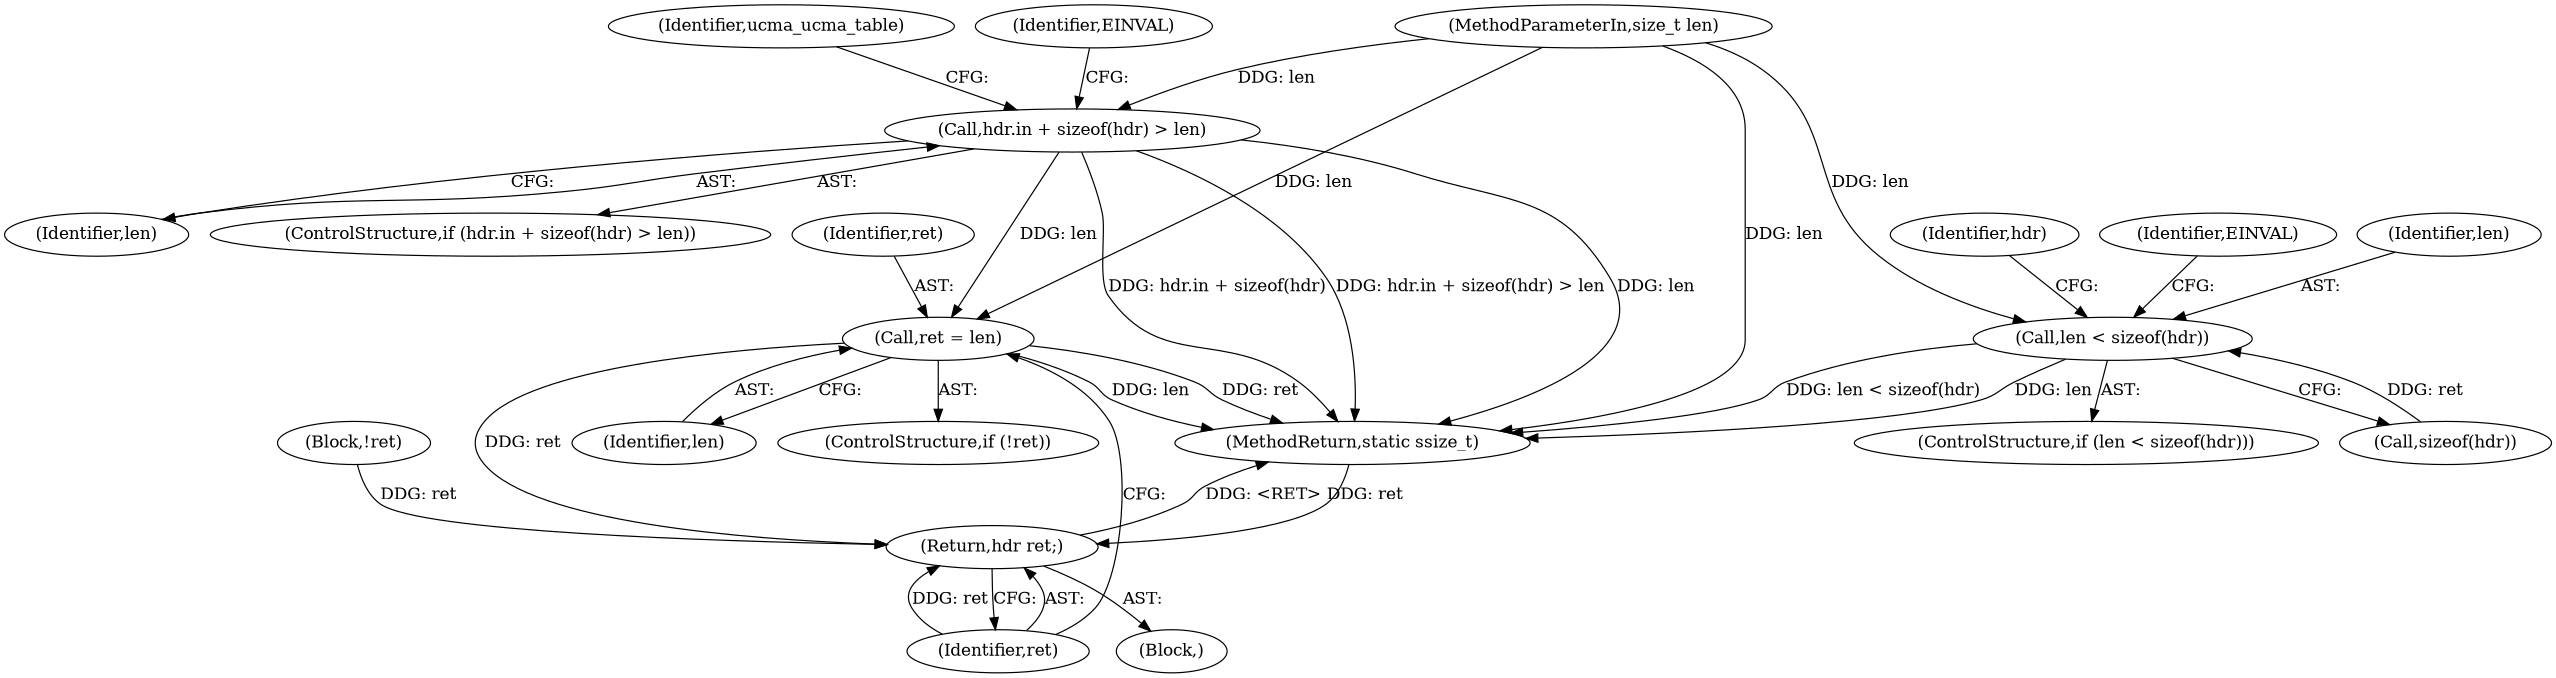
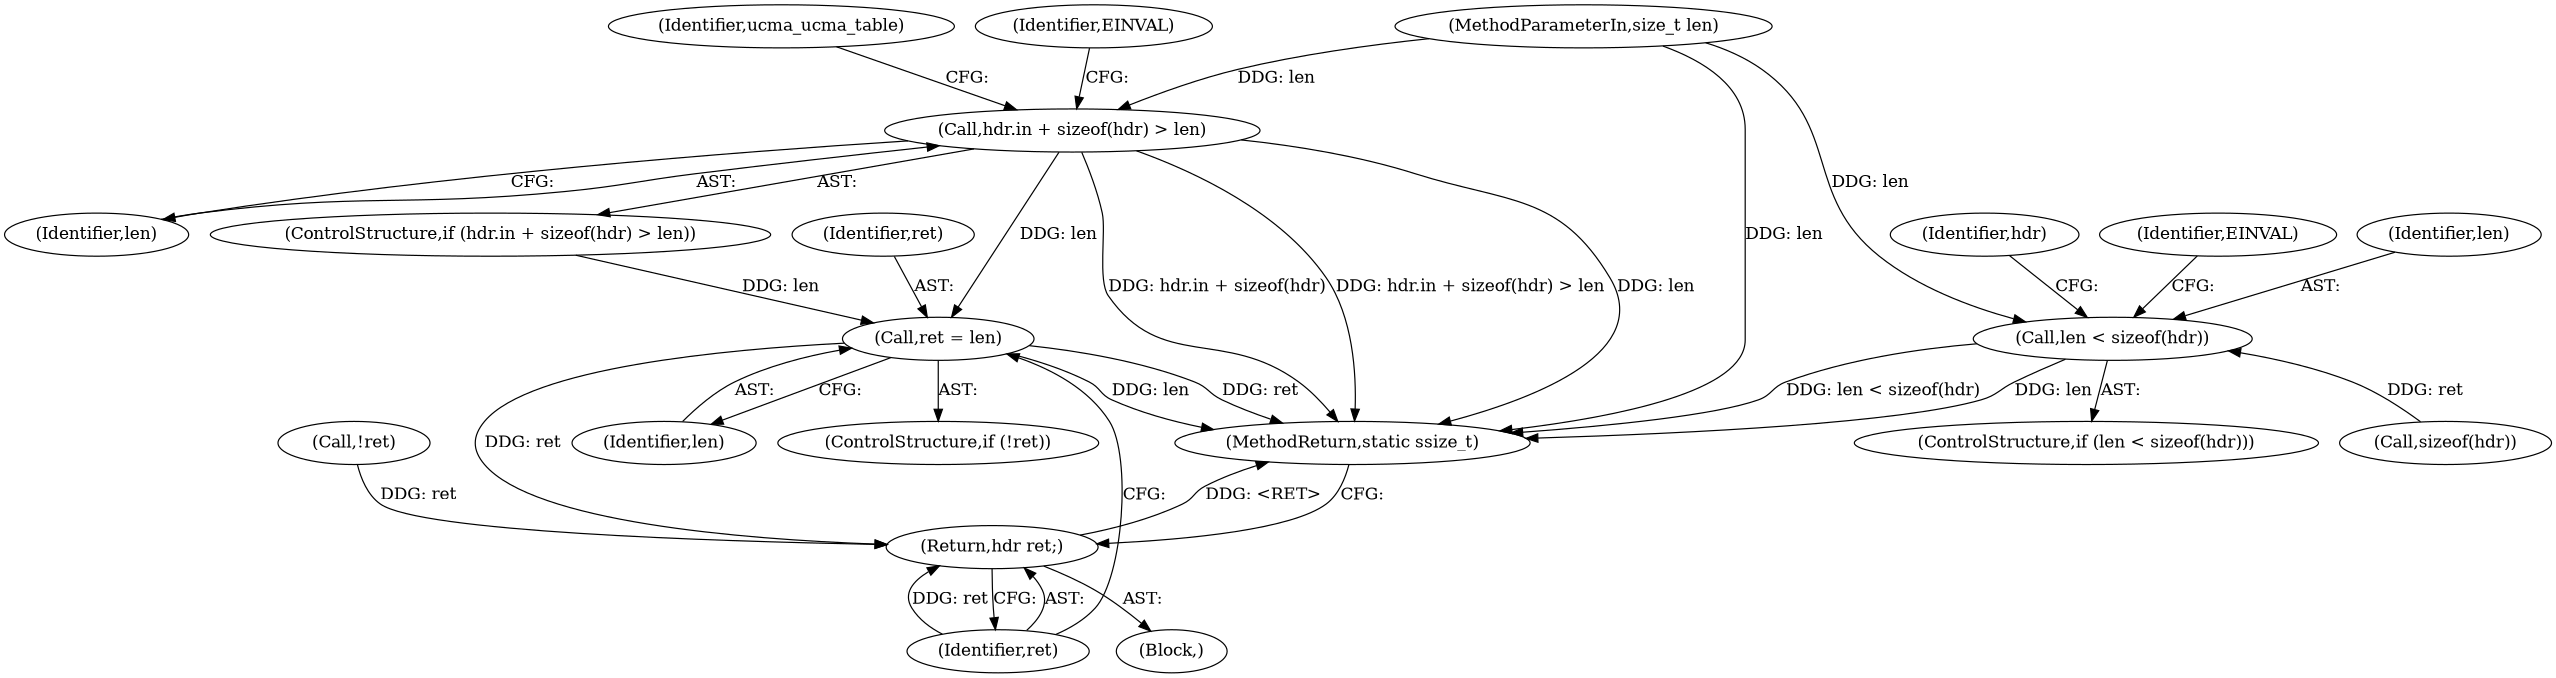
edge "(MethodParameterIn,size_t len)" -> "(Call,ret = len)": now "(ControlStructure,if (hdr.in + sizeof(hdr) > len))" -> "(Call,ret = len)"
edge "(Call,len < sizeof(hdr))" -> "(Call,sizeof(hdr))": removed, label "CFG:"
node "(Block,!ret)": label "(Block,!ret)" -> "(Call,!ret)"
edge "(MethodReturn,static ssize_t)" -> "(Return,hdr ret;)": label "DDG: ret" -> "CFG: "
